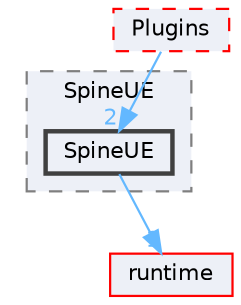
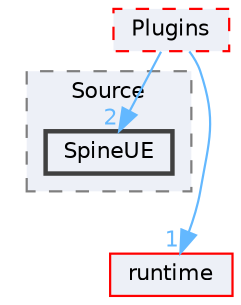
cluster "SpineUE": label "SpineUE" -> "Source"
edge "SpineUE" -> "runtime": now "Plugins" -> "runtime"
